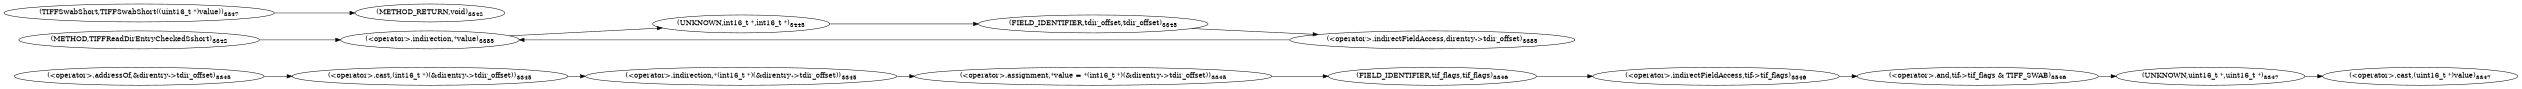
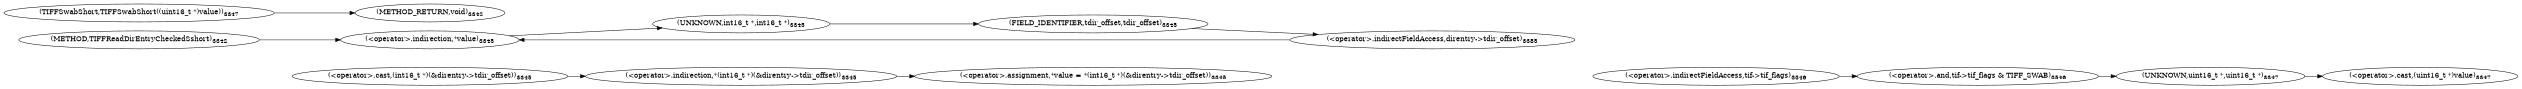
node "(UNKNOWN,int16_t *,int16_t *)": text "3445" -> "3345"
node "(<operator>.indirection,*value)": text "3385" -> "3345"
node "(<operator>.addressOf,&direntry->tdir_offset)": removed
node "(FIELD_IDENTIFIER,tif_flags,tif_flags)": removed
